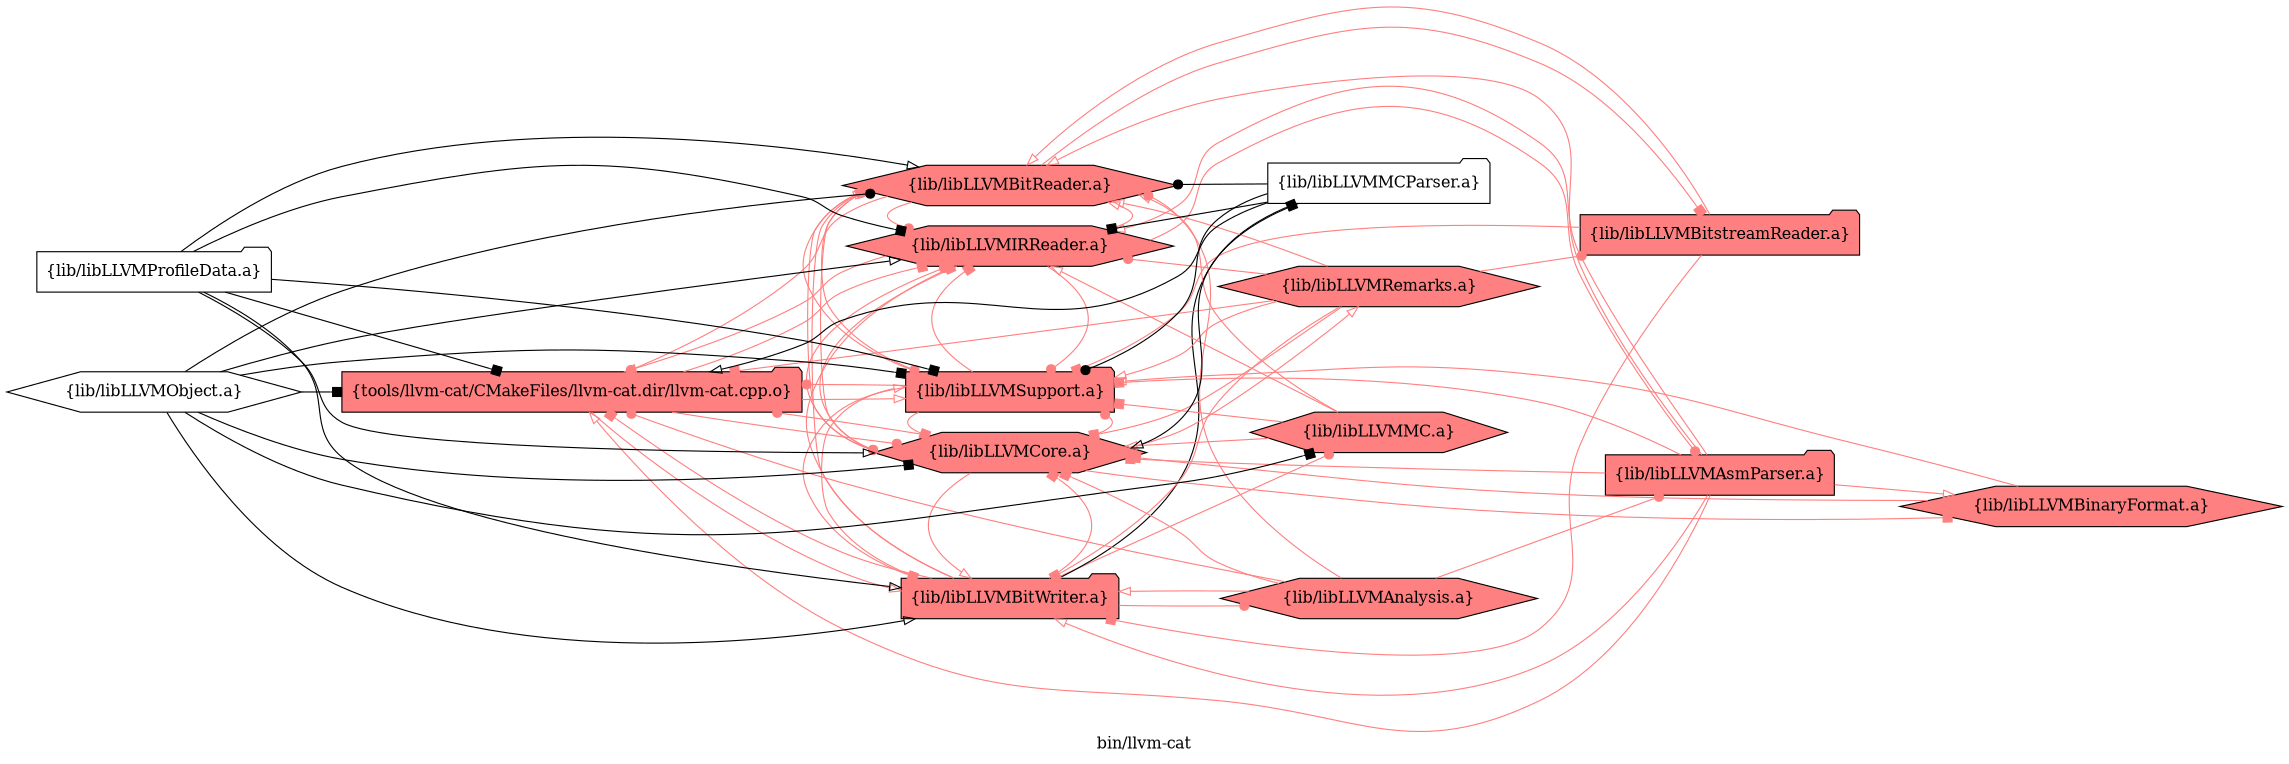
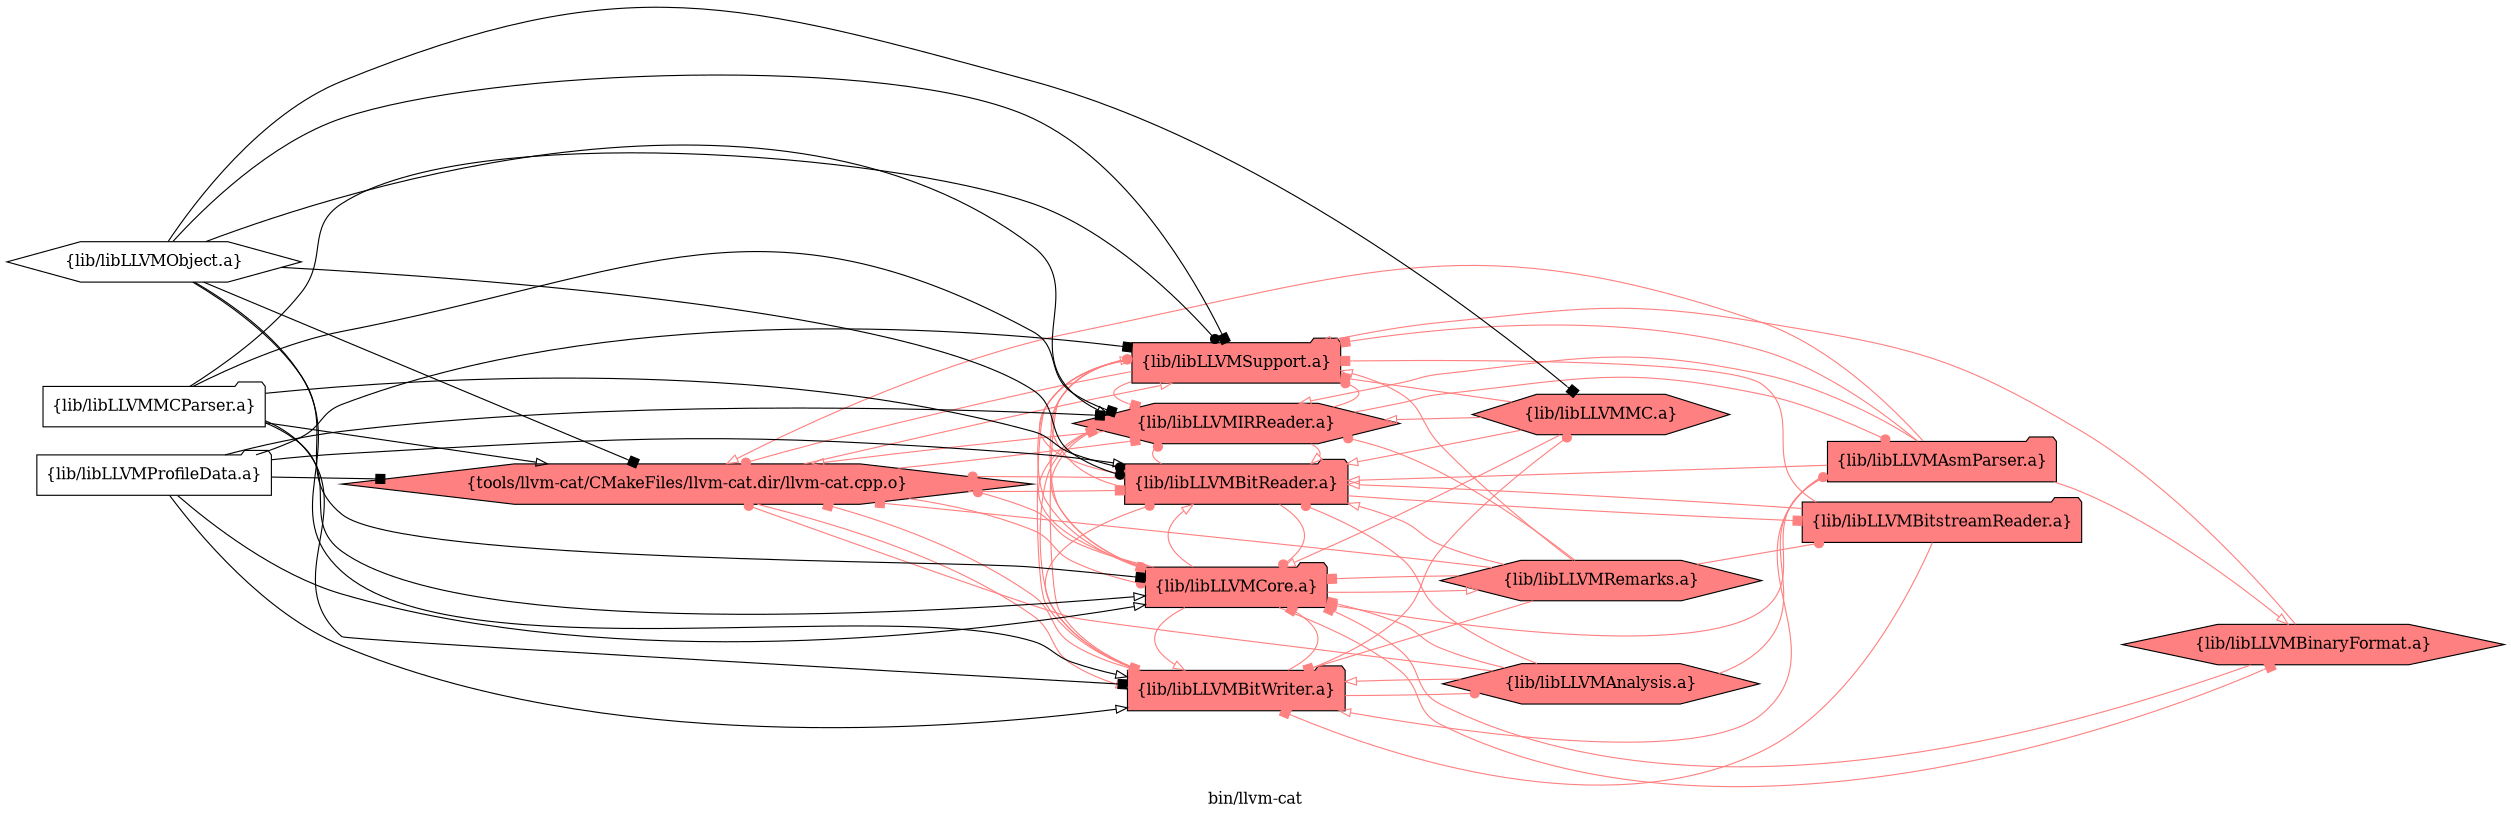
node "{lib/libLLVMBitReader.a}": shape hexagon -> folder
edge "{lib/libLLVMBitWriter.a}" -> "{lib/libLLVMMCParser.a}": reversed
node "{tools/llvm-cat/CMakeFiles/llvm-cat.dir/llvm-cat.cpp.o}": shape folder -> hexagon
node "{lib/libLLVMCore.a}": shape hexagon -> folder
edge "{tools/llvm-cat/CMakeFiles/llvm-cat.dir/llvm-cat.cpp.o}" -> "{lib/libLLVMBitReader.a}": added
